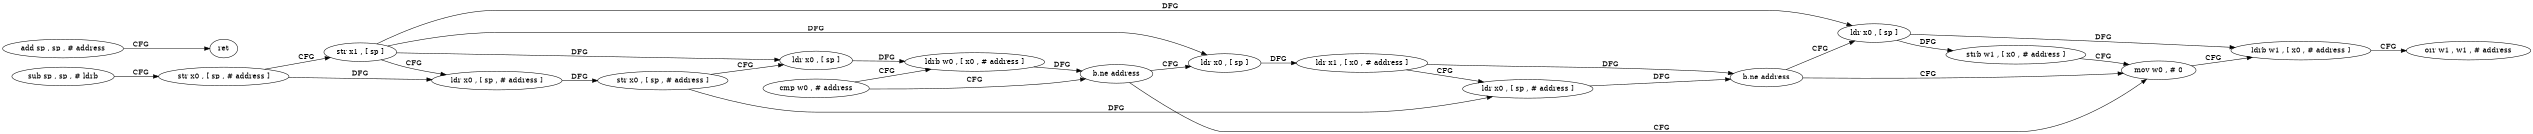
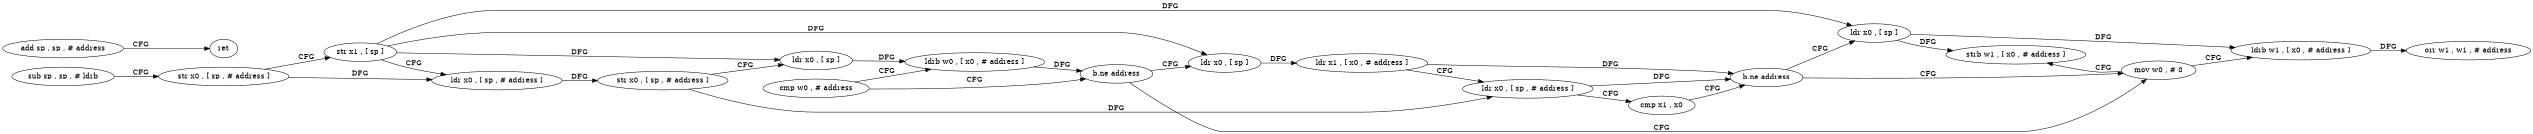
edge "ldrb w1 , [ x0 , # address ]" -> "orr w1 , w1 , # address": label "CFG" -> "DFG"
edge "strb w1 , [ x0 , # address ]" -> "mov w0 , # 0": reversed
node "cmp x1 , x0": added
